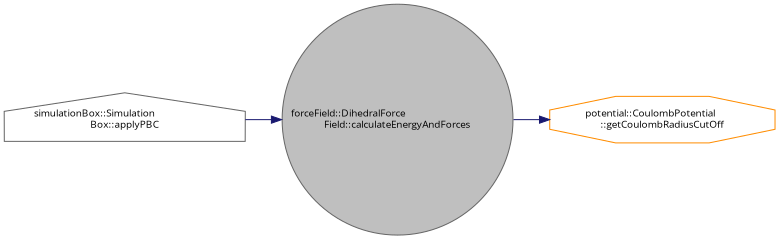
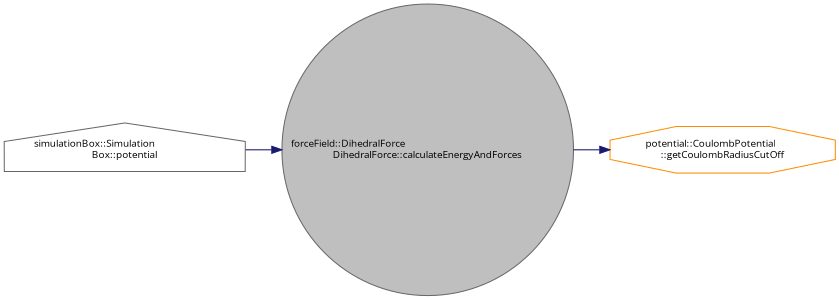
node "simulationBox::Simulation Box::applyPBC": label "simulationBox::Simulation Box::applyPBC" -> "simulationBox::Simulation Box::potential"
node "forceField::DihedralForce Field::calculateEnergyAndForces": label "forceField::DihedralForce Field::calculateEnergyAndForces" -> "forceField::DihedralForce DihedralForce::calculateEnergyAndForces"
